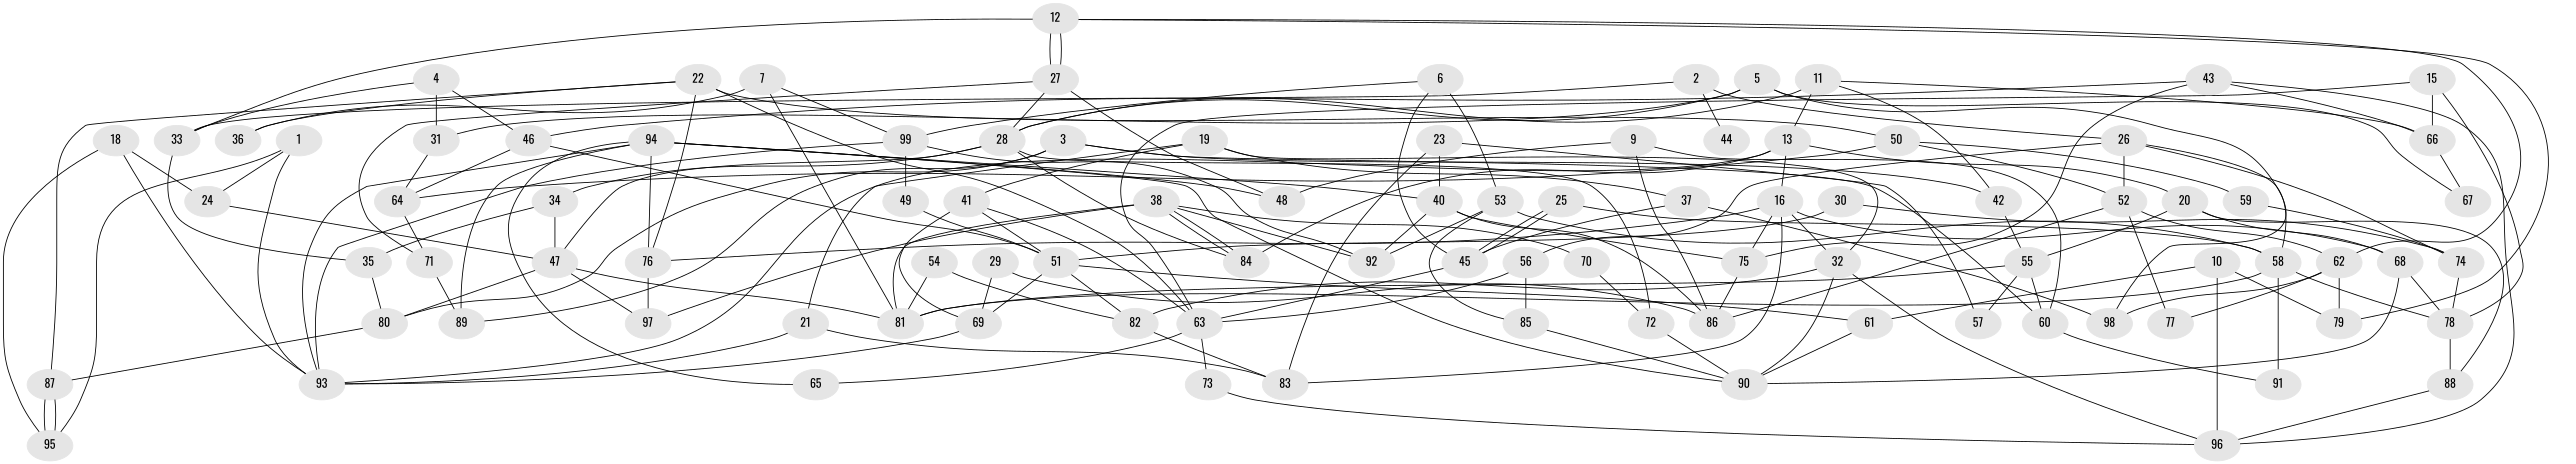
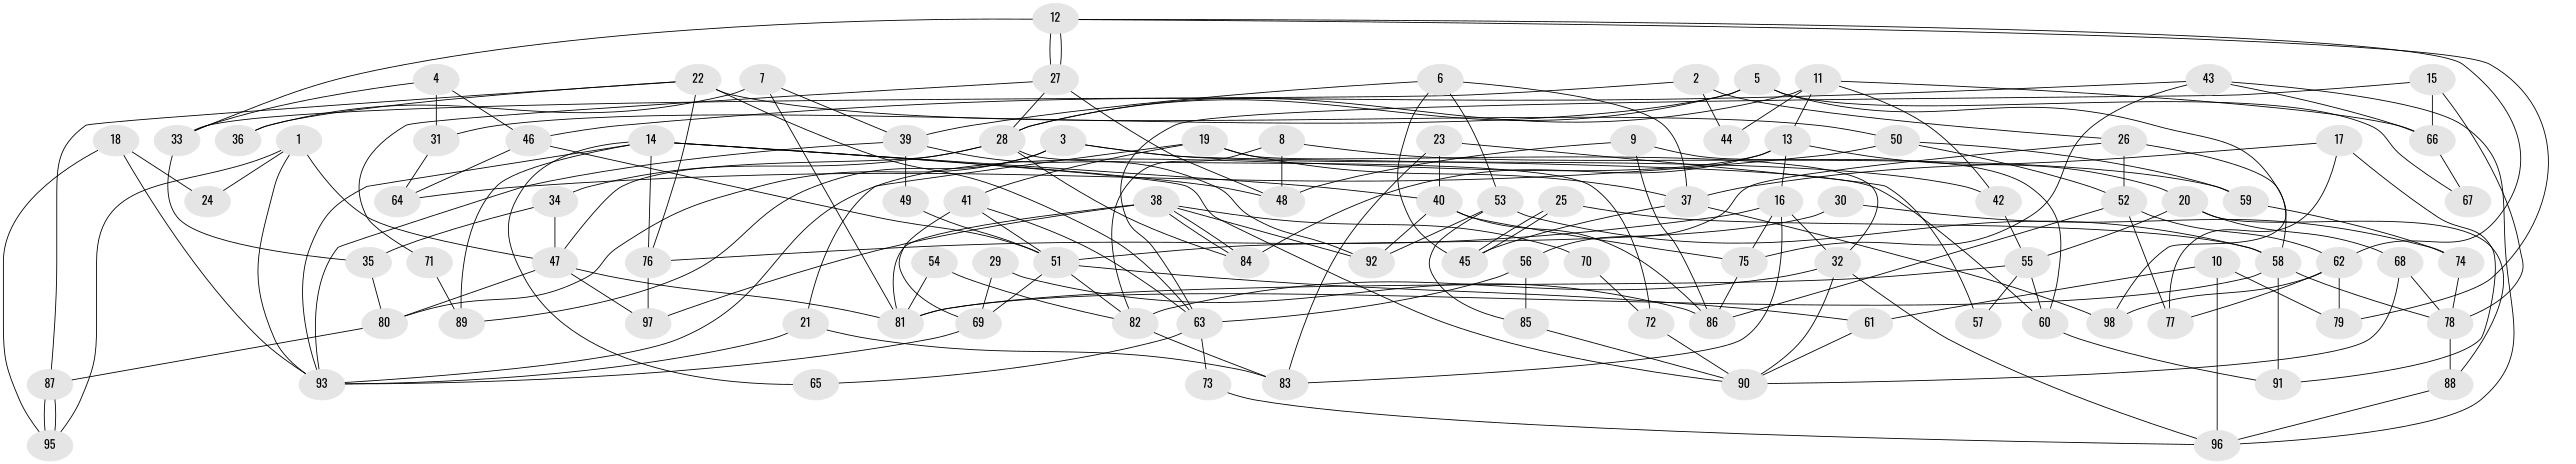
edge "11" -- "44": added
edge "6" -- "37": added
node "94": label "94" -> "14"
node "99": label "99" -> "39"
node "8": added
node "17": added
edge "26" -- "74": removed
edge "24" -- "47": now "1" -- "47"
edge "64" -- "71": removed
edge "16" -- "68": removed
edge "45" -- "63": removed
